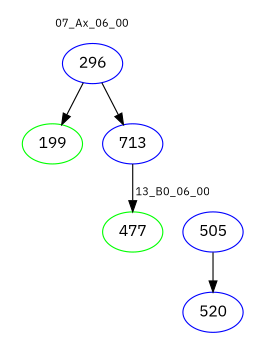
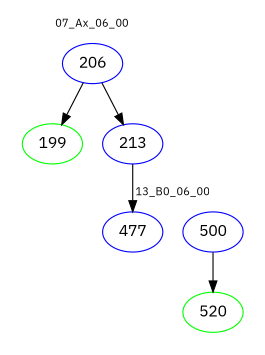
node "296": label "296" -> "206"
node "713": label "713" -> "213"
node "477": color green -> blue
node "505": label "505" -> "500"
node "520": color blue -> green
